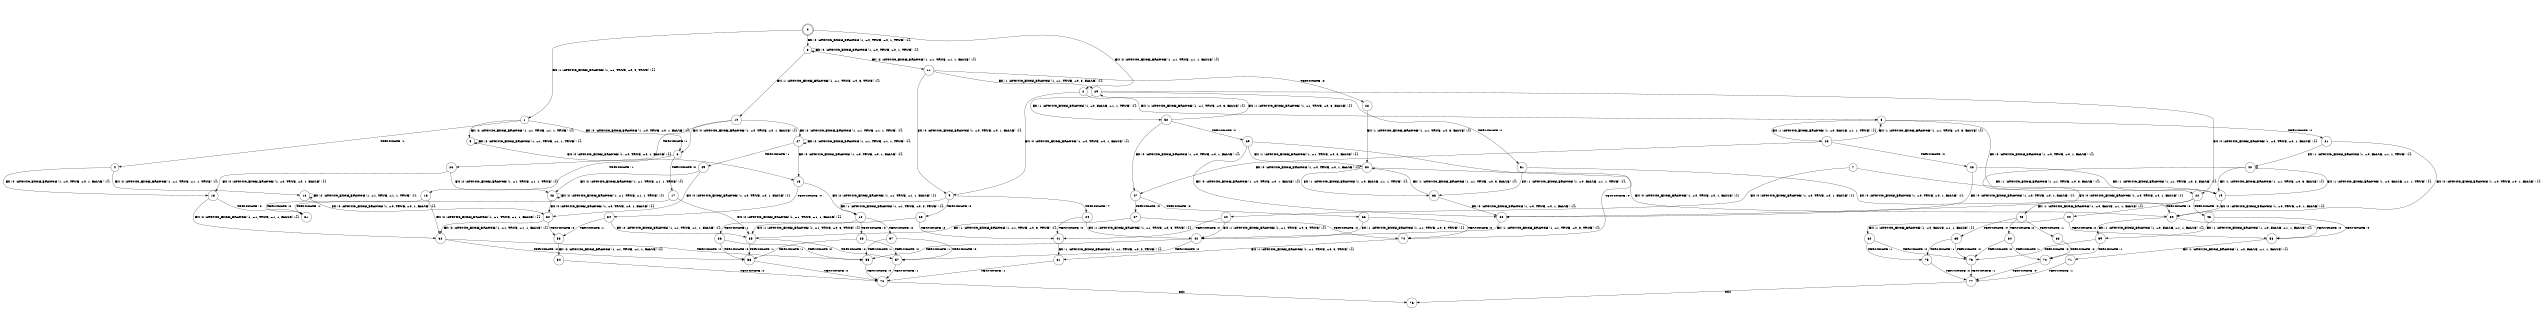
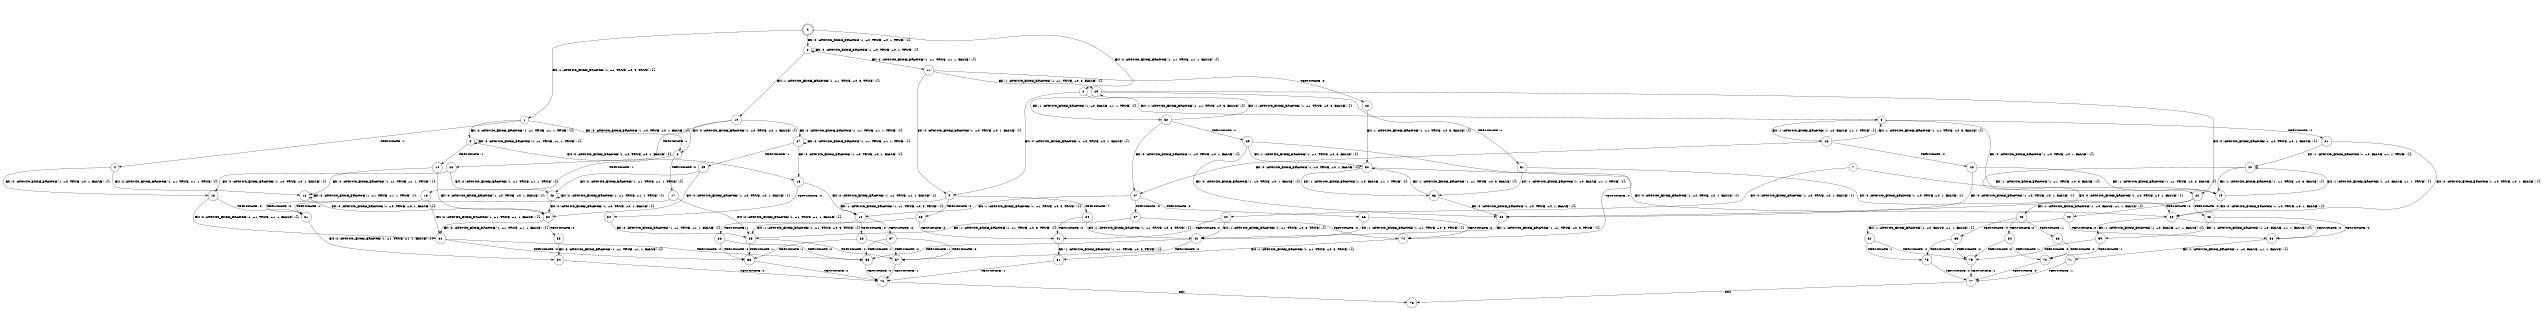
node "14": added
edge "47" -> "18": added, label "EX !1 !ATOMIC_EXCH_BRANCH (1, +1, TRUE, +0, 3, TRUE) !{}"
edge "34" -> "53": removed, label "TERMINATE !1"
edge "31" -> "54": added, label "EX !2 !ATOMIC_EXCH_BRANCH (1, +1, TRUE, +1, 1, FALSE) !{}"
